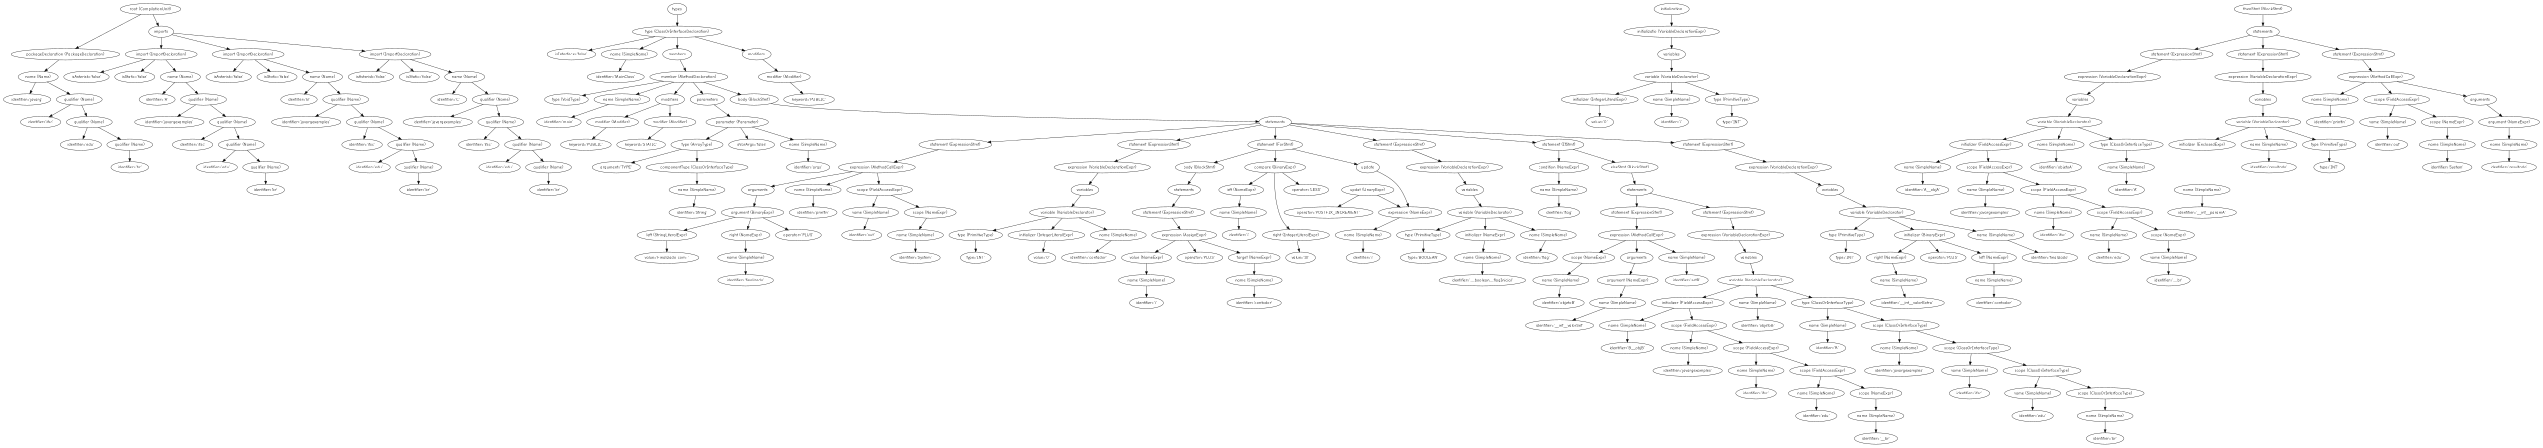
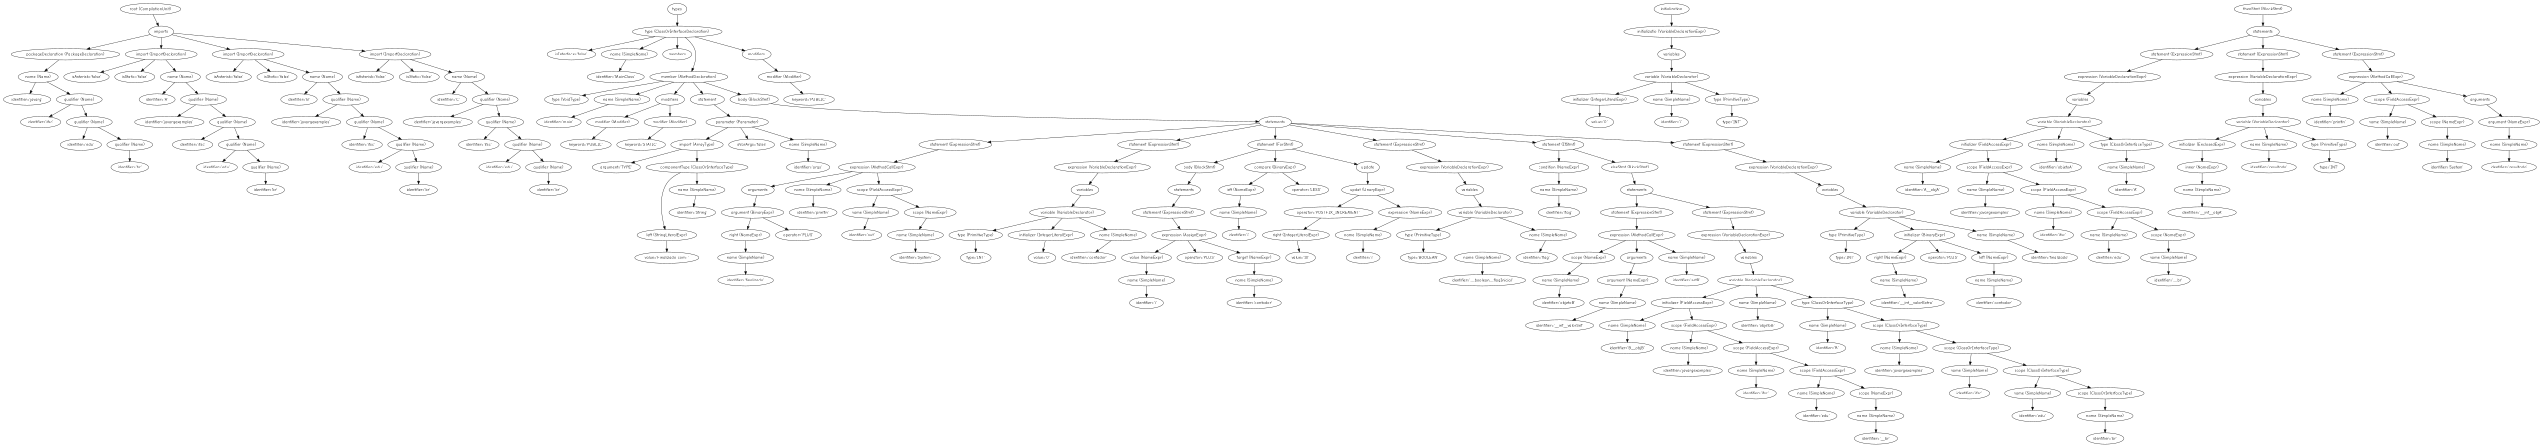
edge "root (CompilationUnit)" -> "packageDeclaration (PackageDeclaration)": now "imports" -> "packageDeclaration (PackageDeclaration)"
edge "members" -> "member (MethodDeclaration)": now "type (ClassOrInterfaceDeclaration)" -> "member (MethodDeclaration)"
node "parameters": label "parameters" -> "statement"
node "type (ArrayType)": label "type (ArrayType)" -> "import (ArrayType)"
node "inner (NameExpr)": added
edge "update" -> "expression (NameExpr)": now "update" -> "updat (UnaryExpr)"
edge "compare (BinaryExpr)" -> "right (IntegerLiteralExpr)": now "operator='POSTFIX_INCREMENT'" -> "right (IntegerLiteralExpr)"
node "identifier='__int__paramA'": label "identifier='__int__paramA'" -> "identifier='__int__objA'"
edge "argument (BinaryExpr)" -> "left (StringLiteralExpr)": now "componentType (ClassOrInterfaceType)" -> "left (StringLiteralExpr)"
node "initializer (NameExpr)": removed
